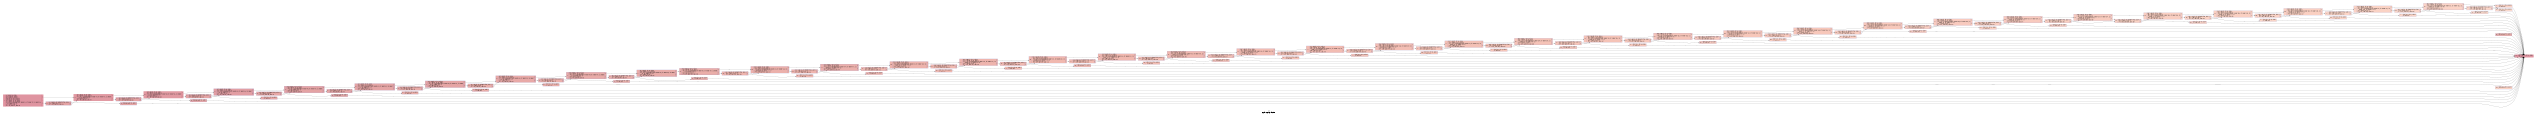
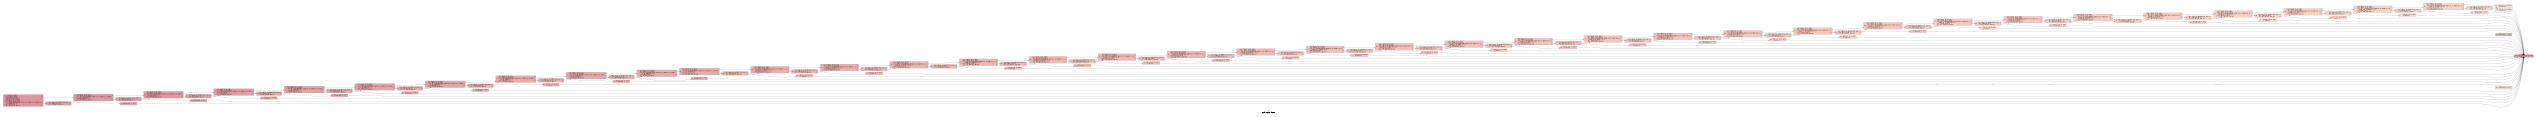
node "121:": removed
